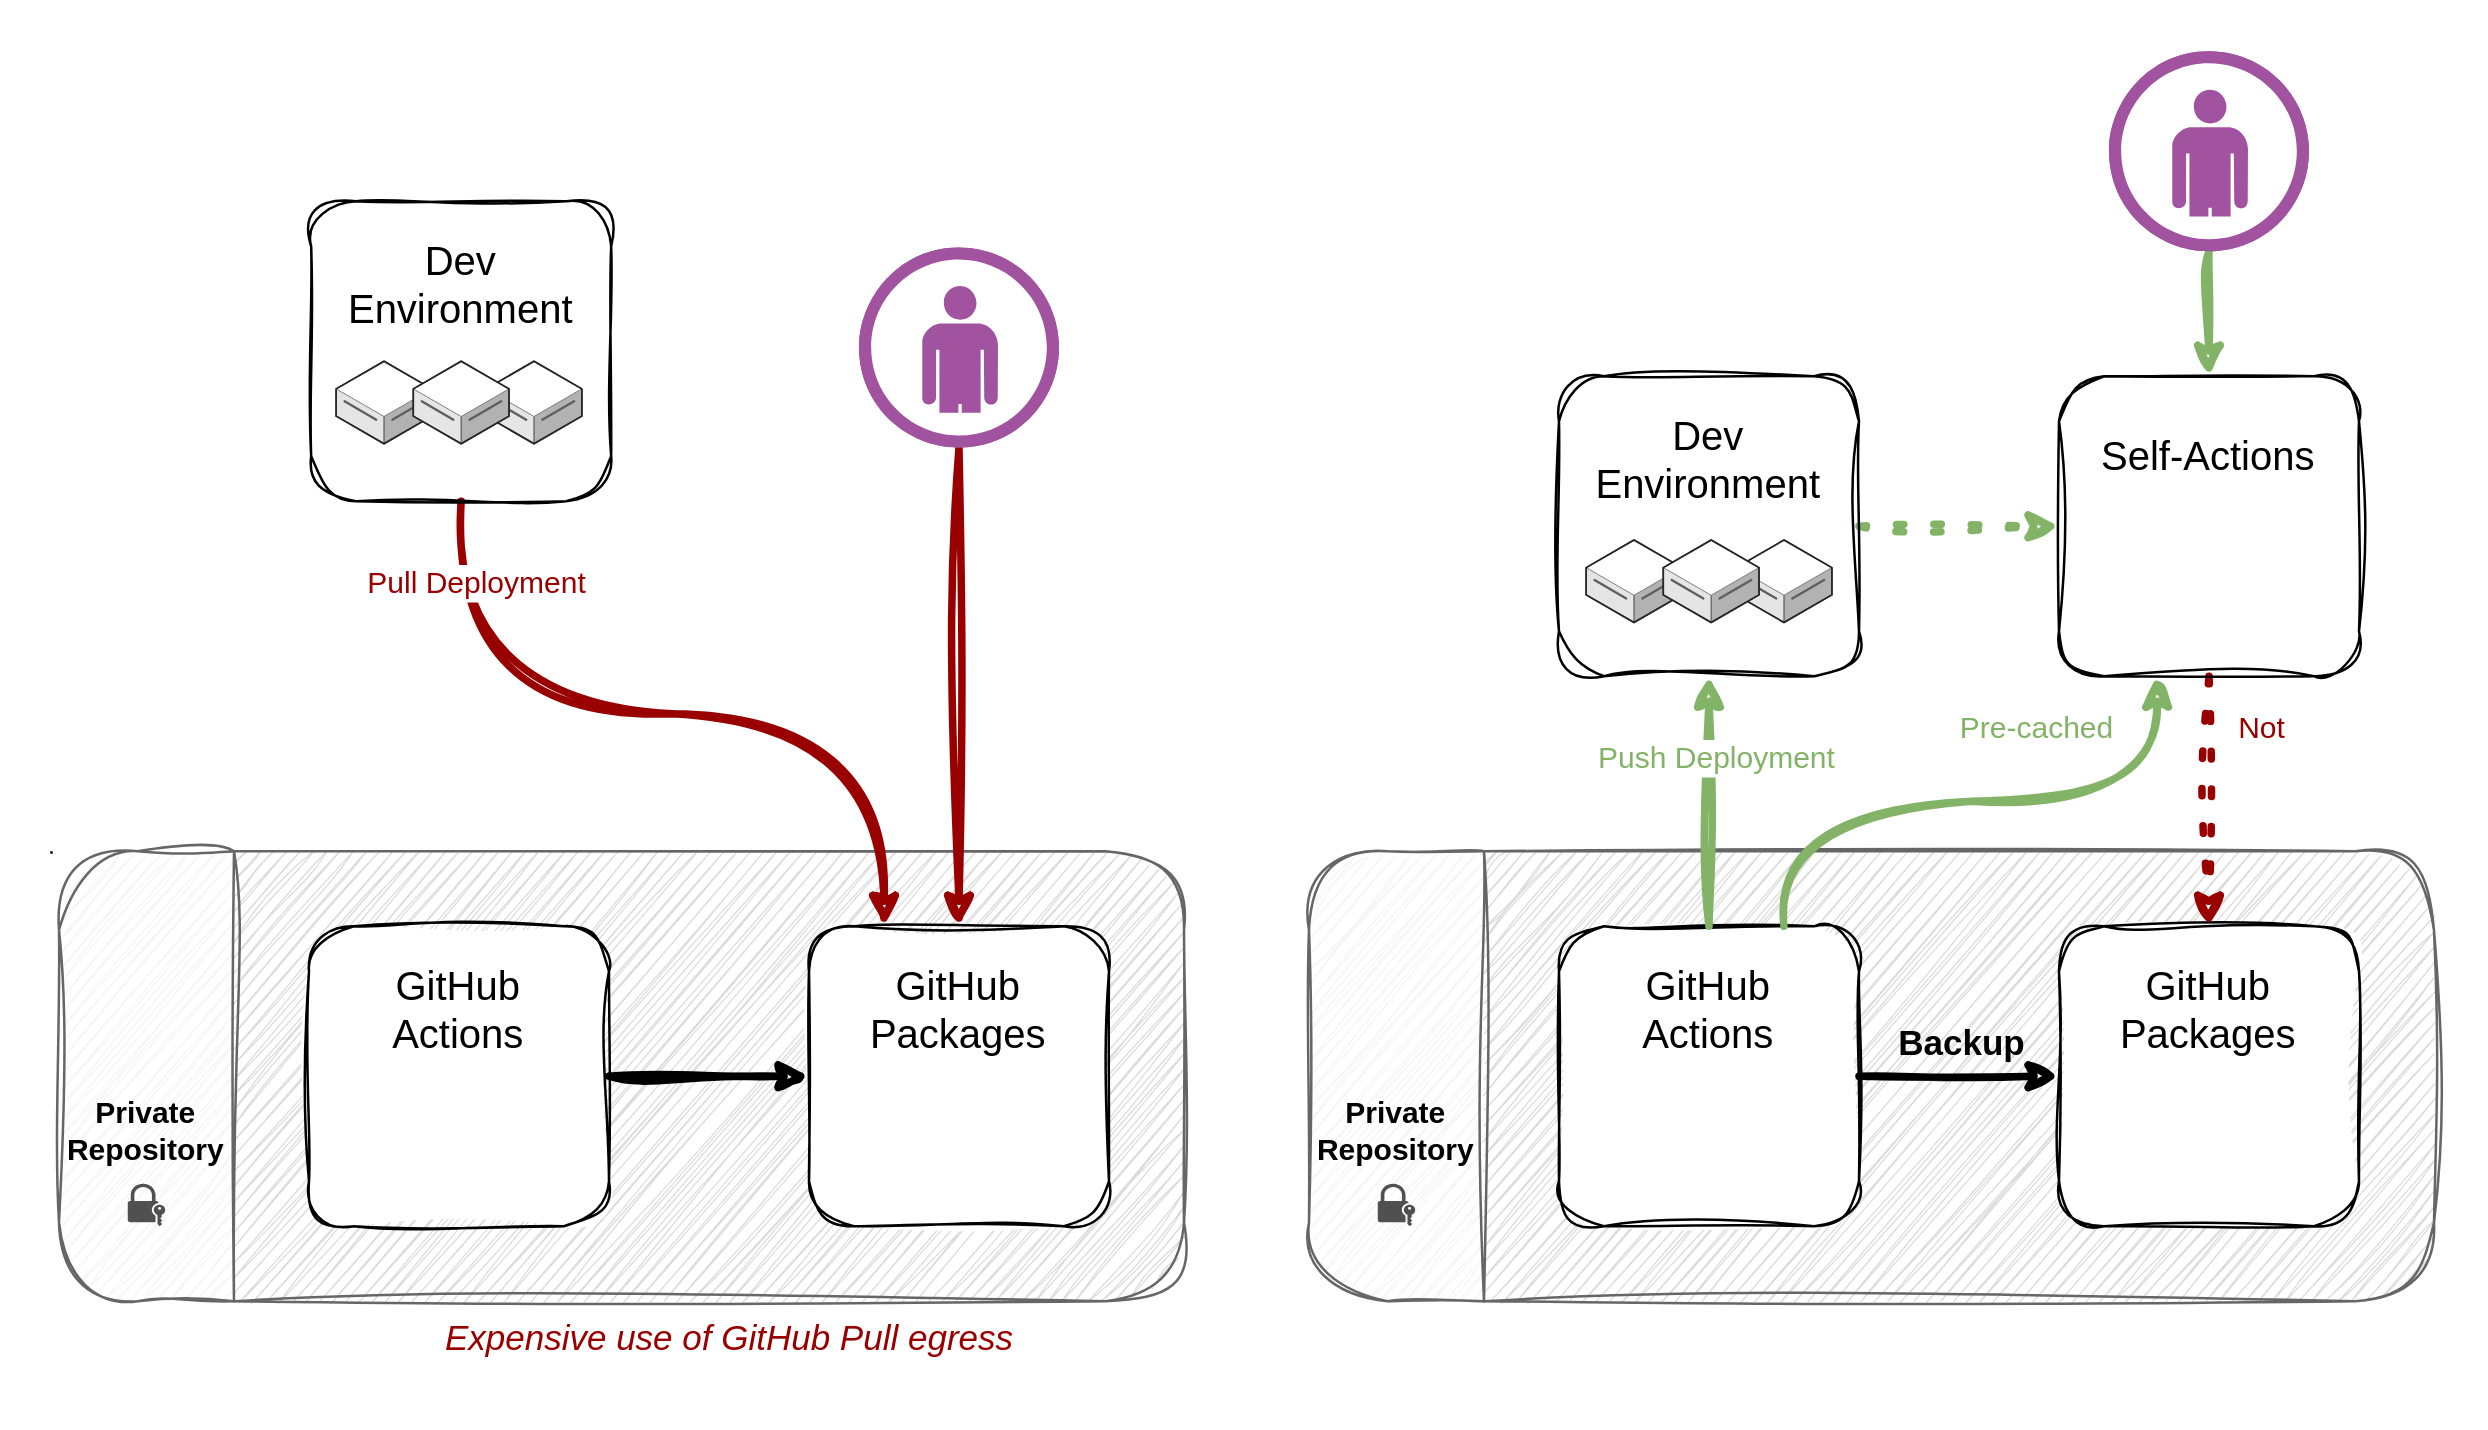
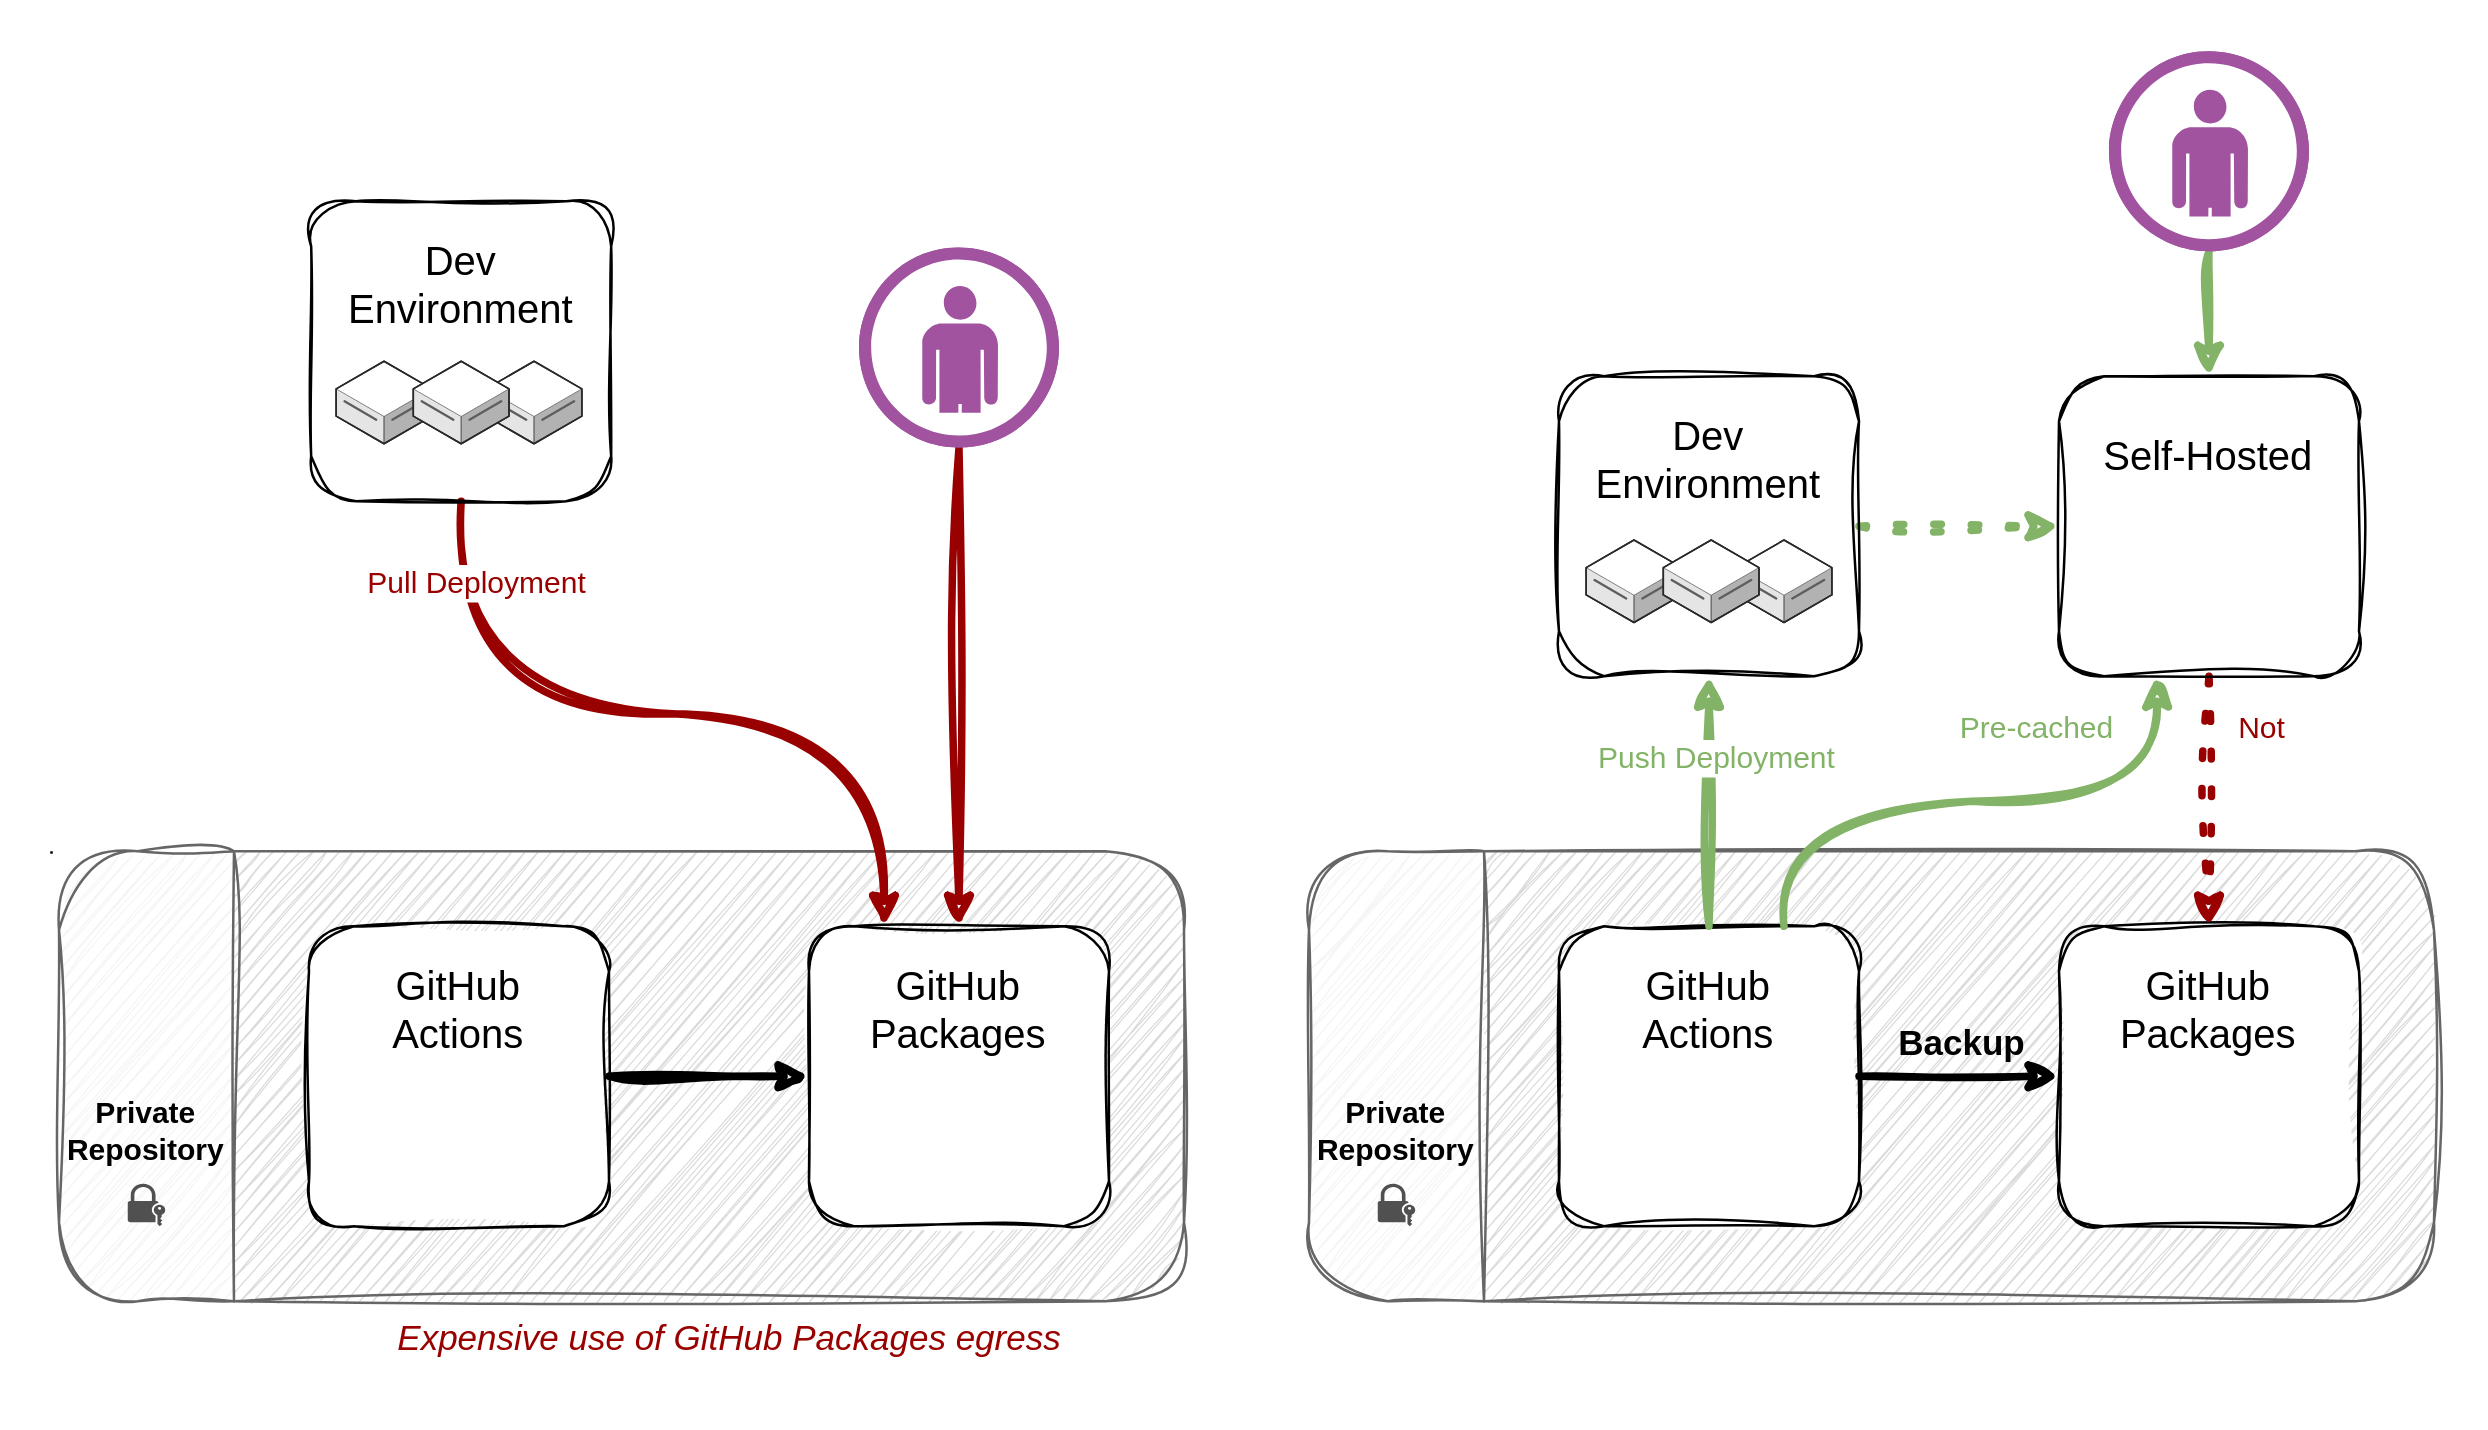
node "Self-Actions": label "Self-Actions" -> "Self-Hosted"
node "Expensive use of GitHub Pull egress": label "Expensive use of GitHub Pull egress" -> "Expensive use of GitHub Packages egress"
